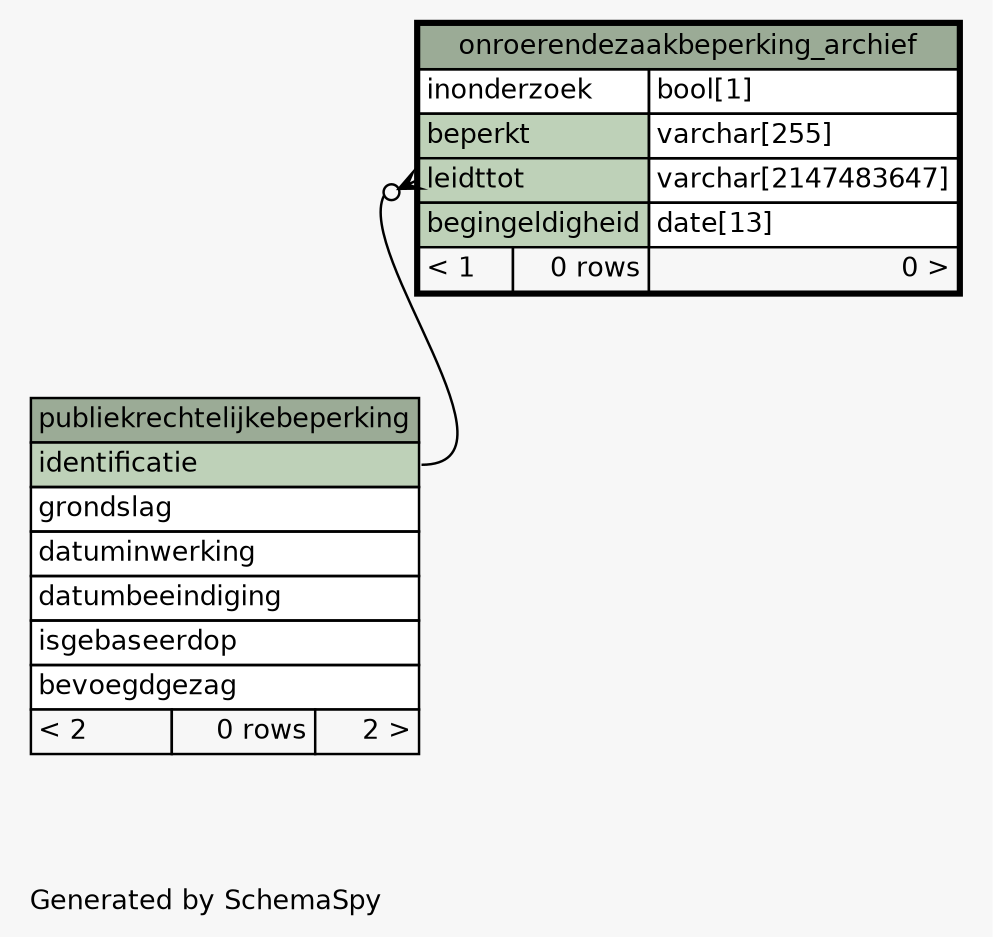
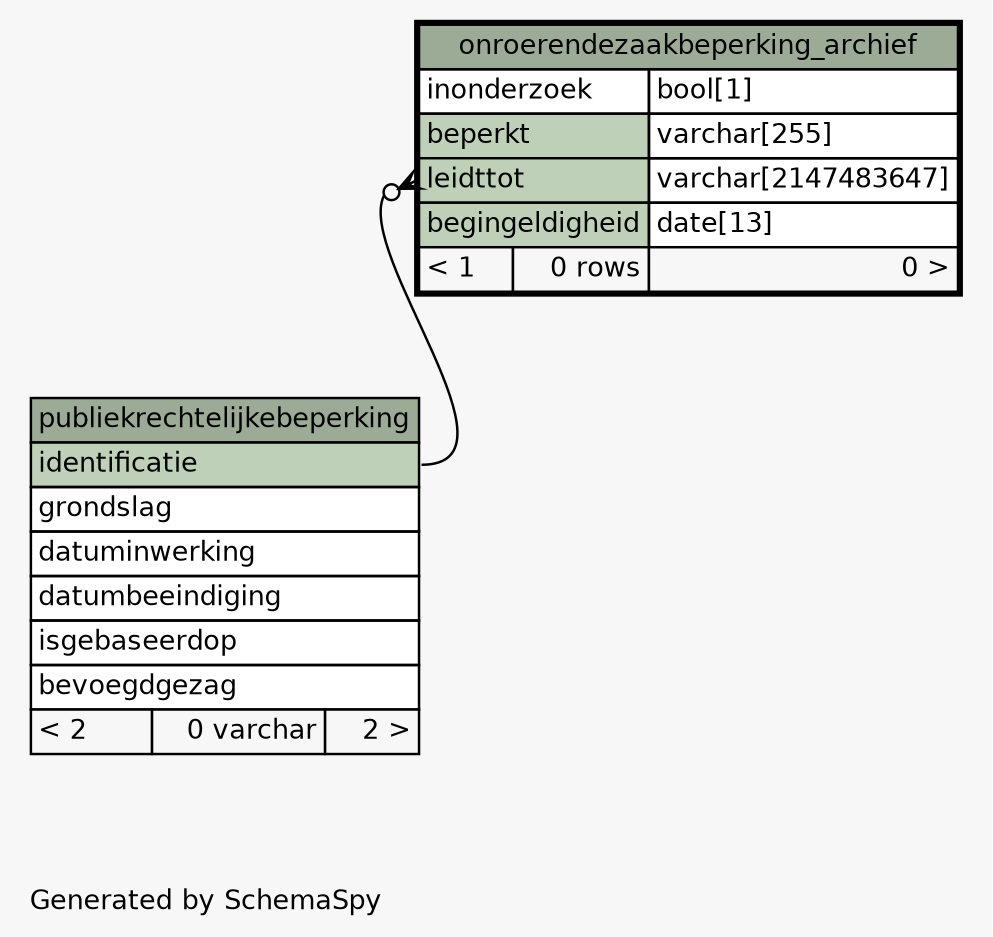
node "publiekrechtelijkebeperking": text "0 rows" -> "0 varchar"
